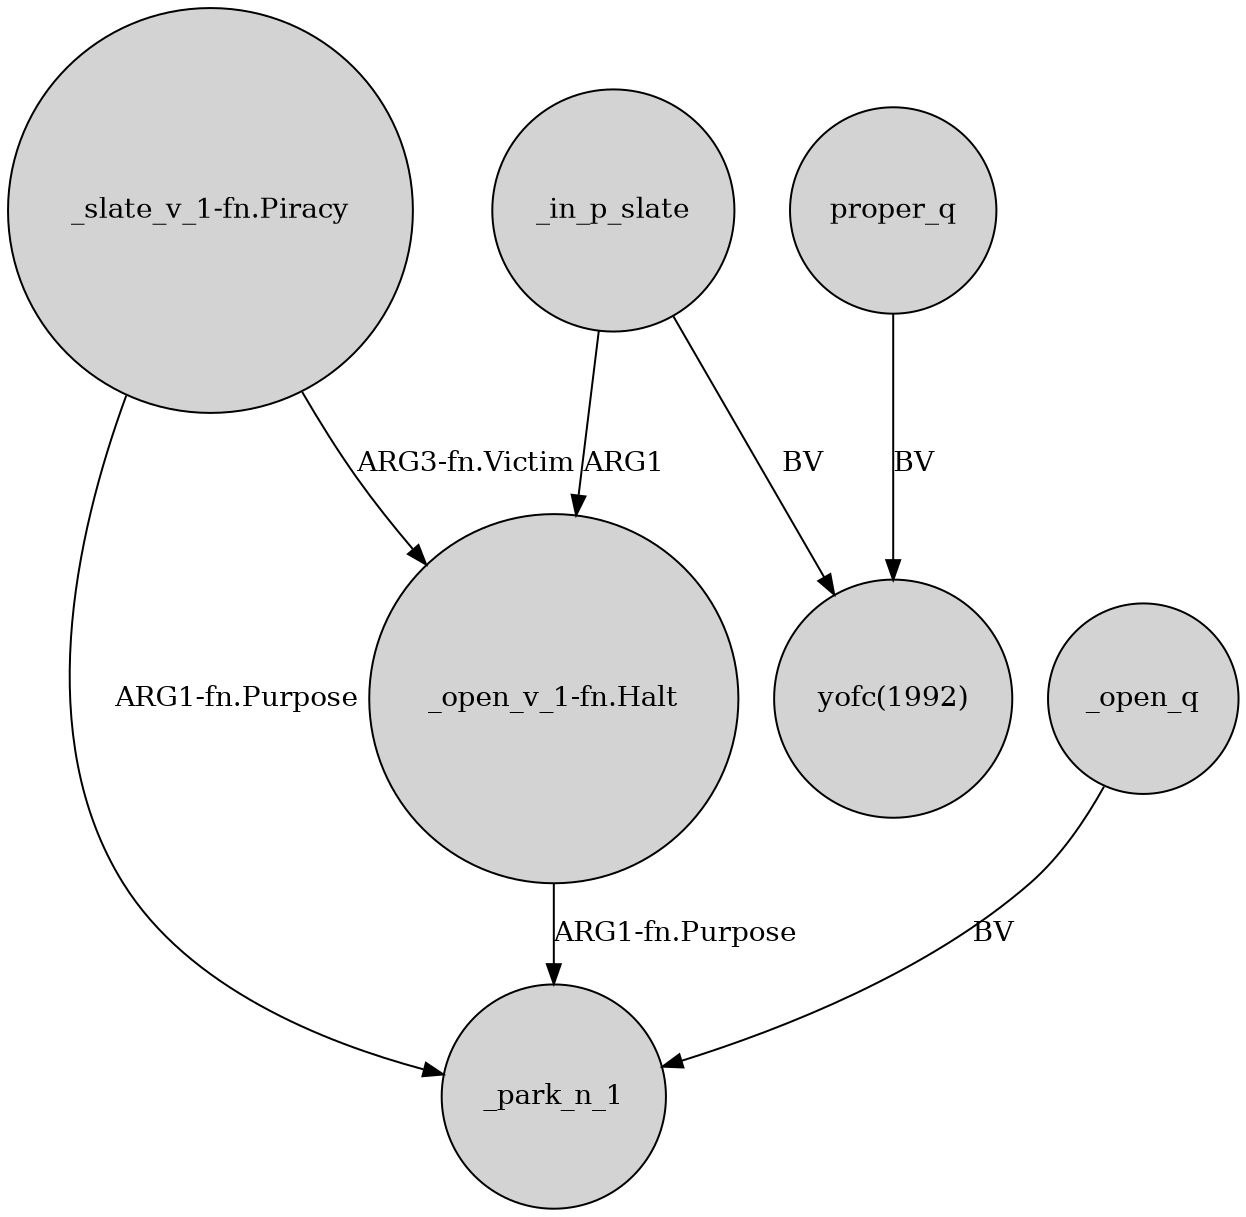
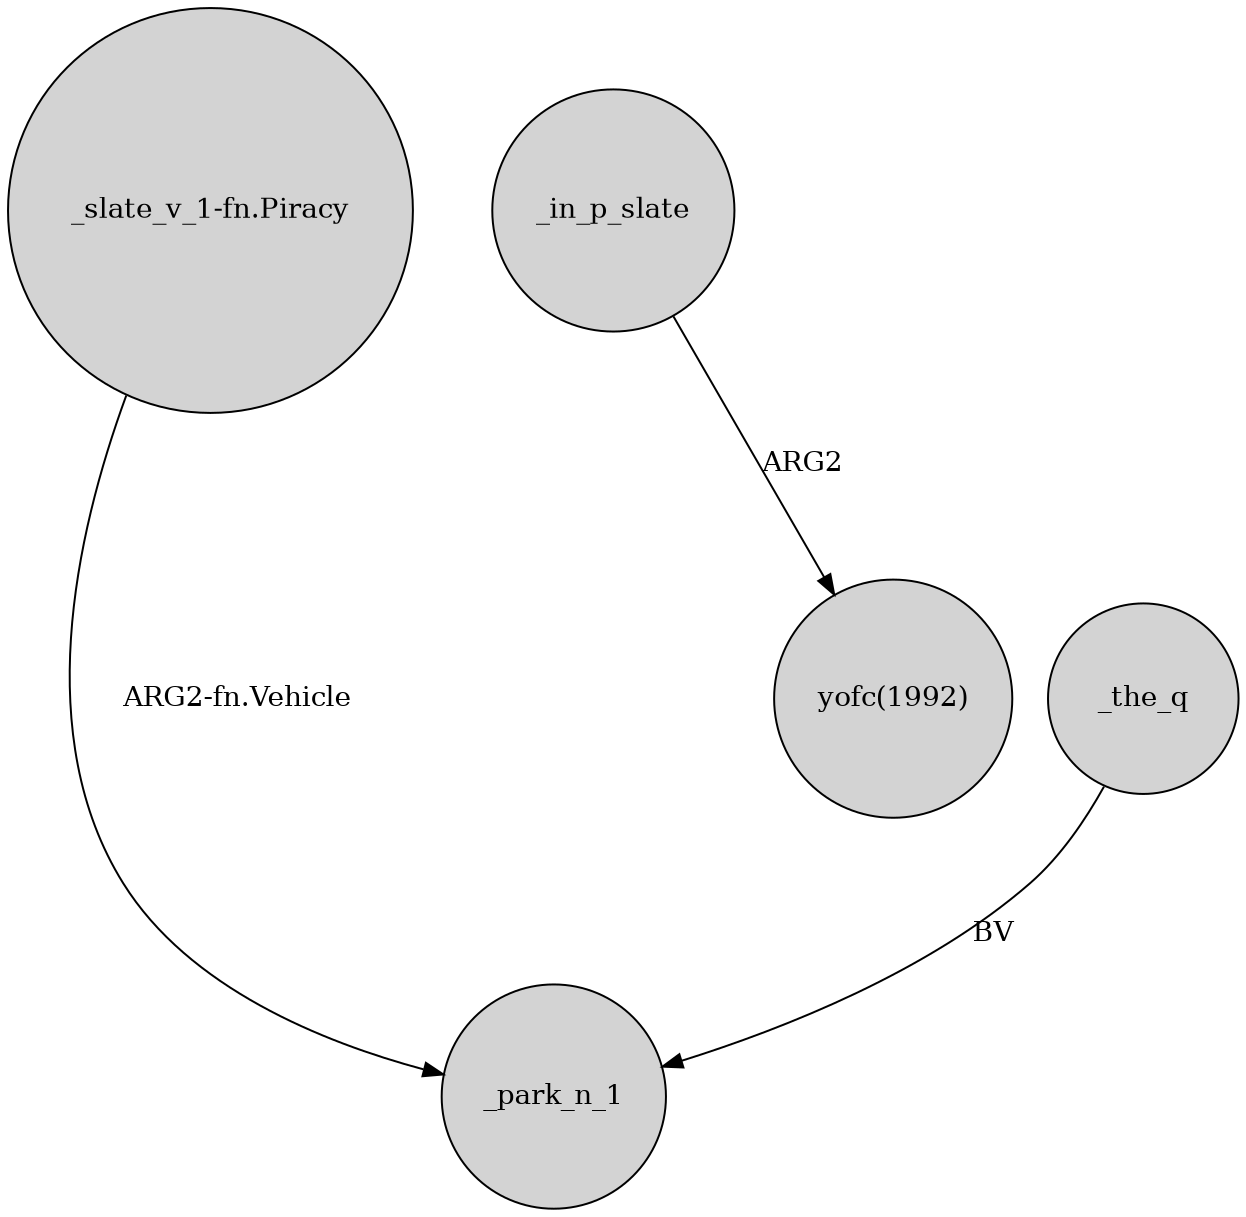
node "proper_q": removed
edge "_in_p_slate" -> "yofc(1992)": label "BV" -> "ARG2"
edge "_slate_v_1-fn.Piracy" -> "_park_n_1": label "ARG1-fn.Purpose" -> "ARG2-fn.Vehicle"
node "_open_v_1-fn.Halt": removed
node "_open_q": label "_open_q" -> "_the_q"
